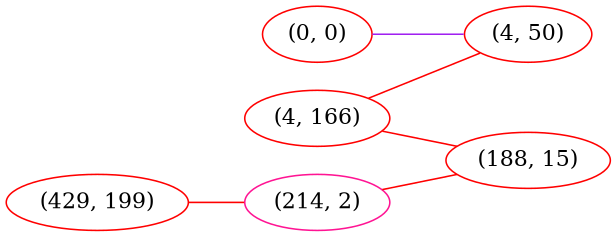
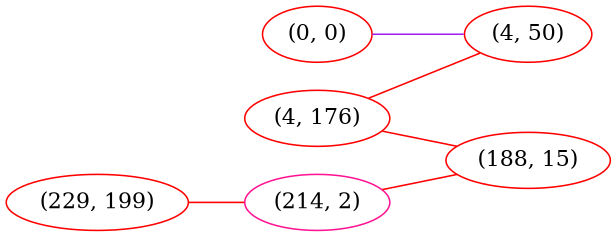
node "(4, 166)": label "(4, 166)" -> "(4, 176)"
node "(429, 199)": label "(429, 199)" -> "(229, 199)"
